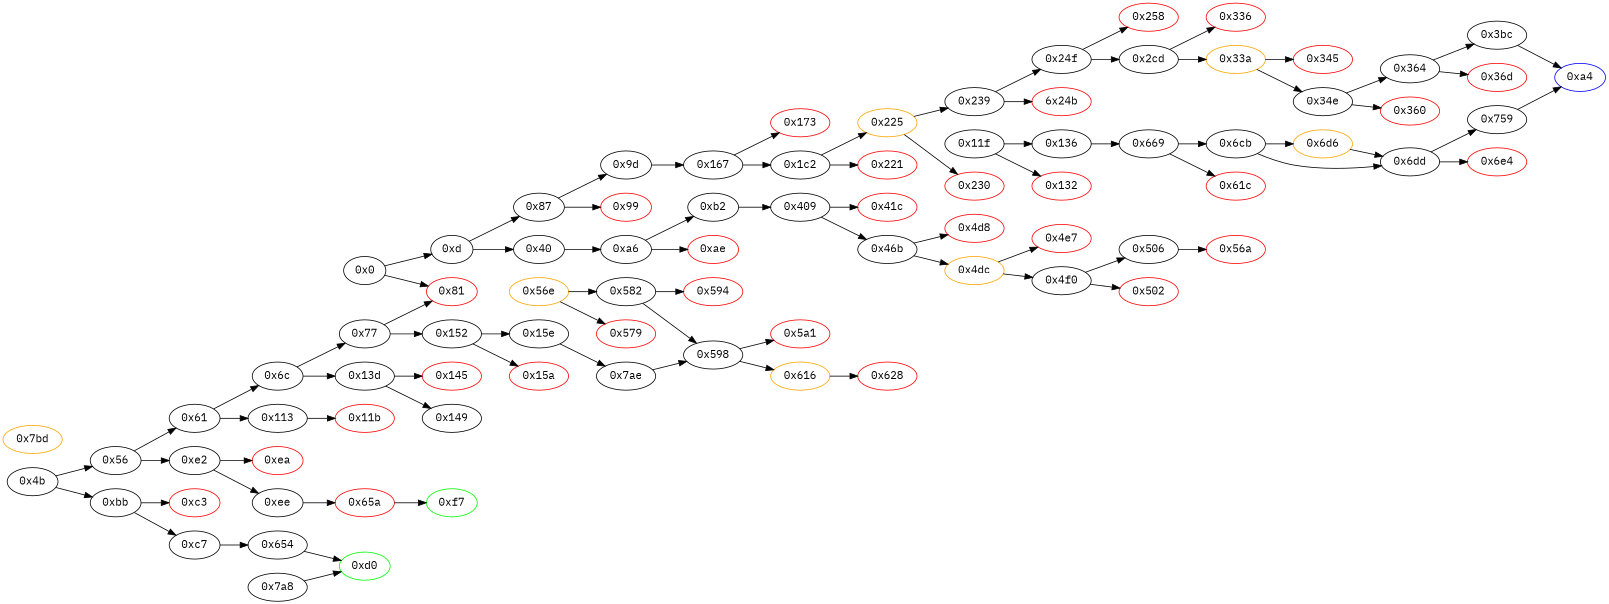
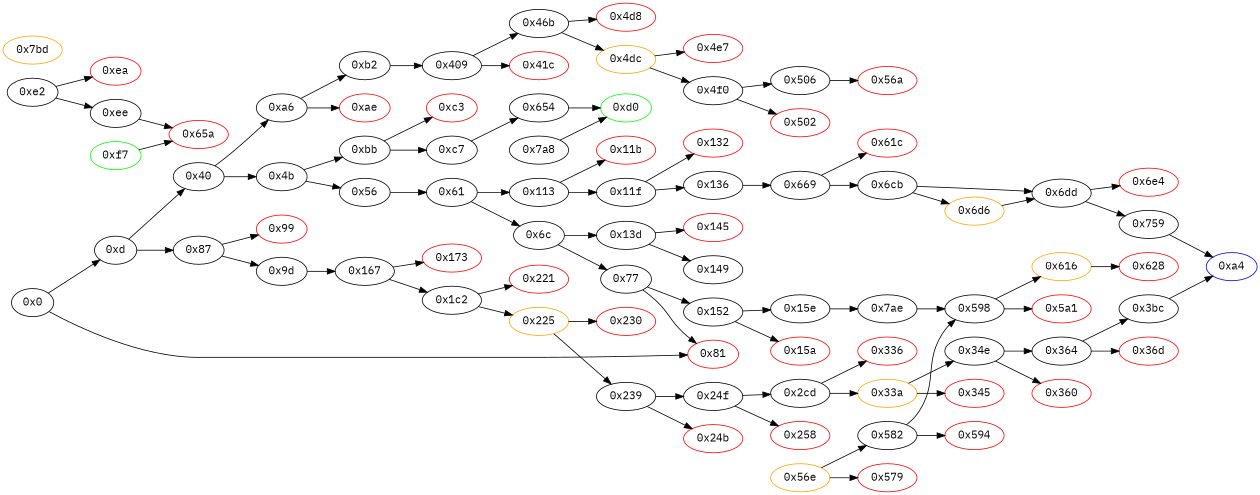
node "6x24b": label "6x24b" -> "0x24b"
edge "0x40" -> "0x4b": added
edge "0x113" -> "0x11f": added
edge "0x56" -> "0xe2": removed
edge "0x65a" -> "0xf7": reversed
